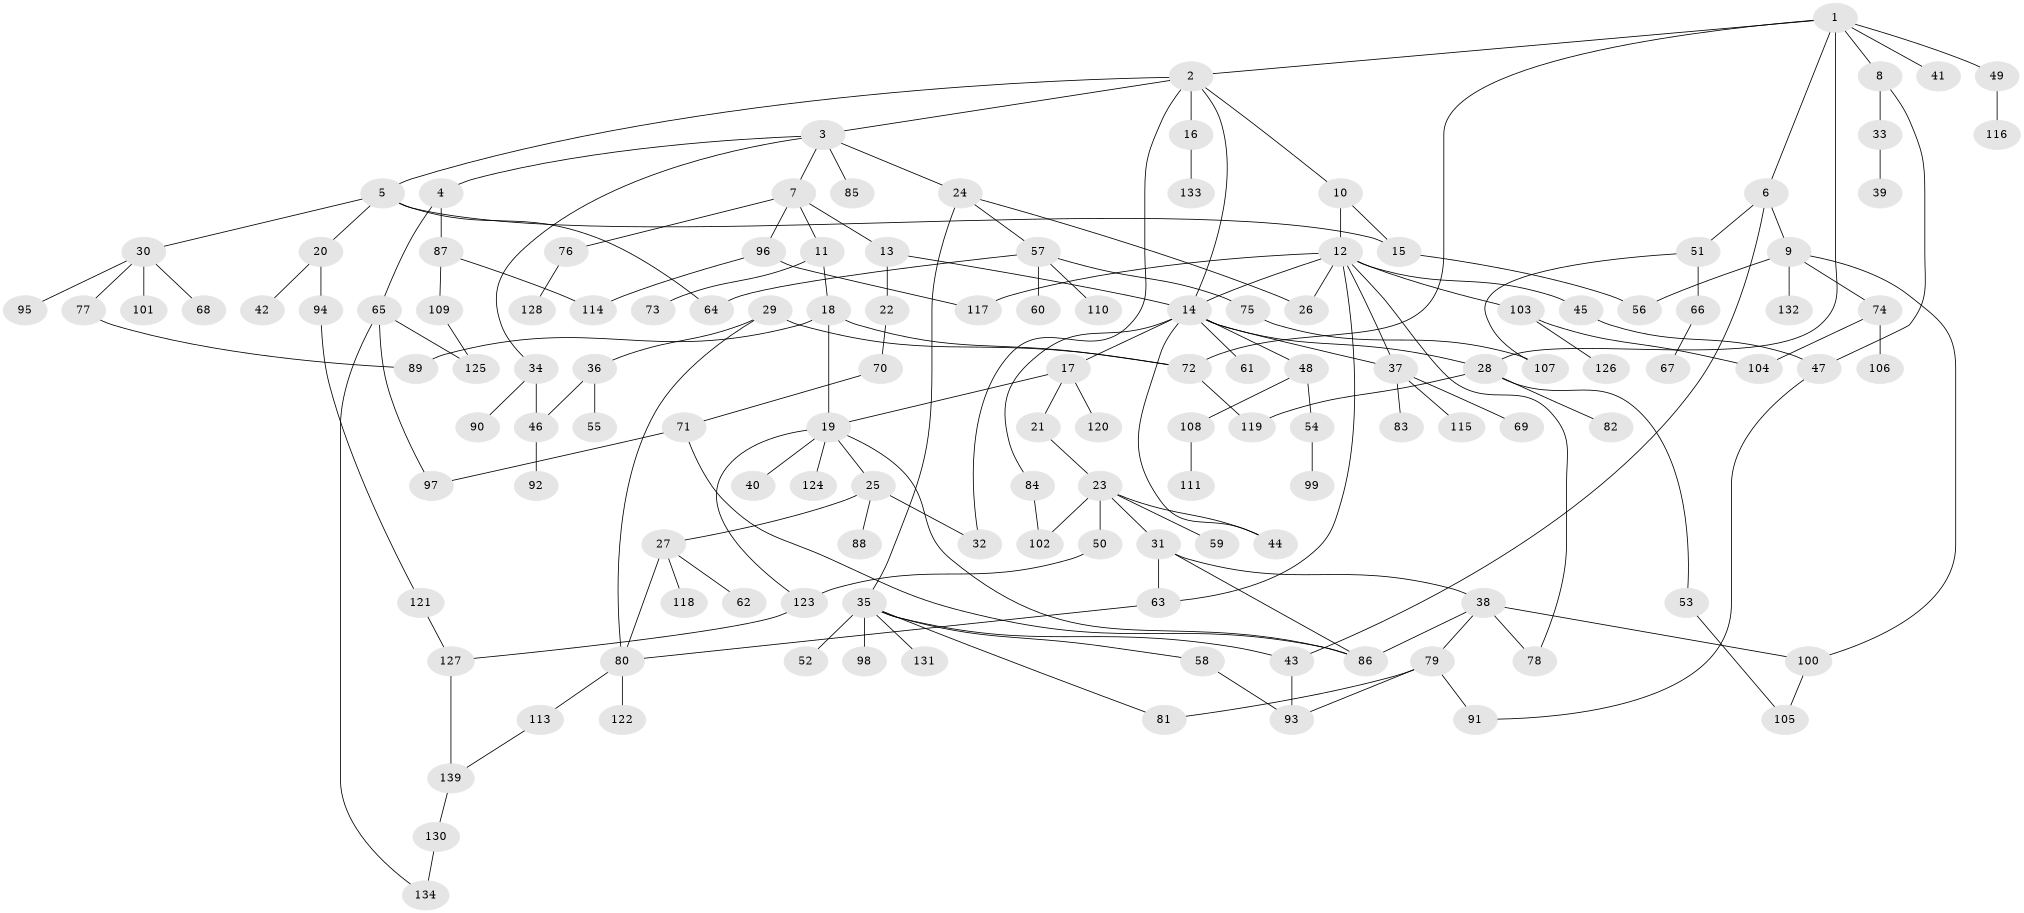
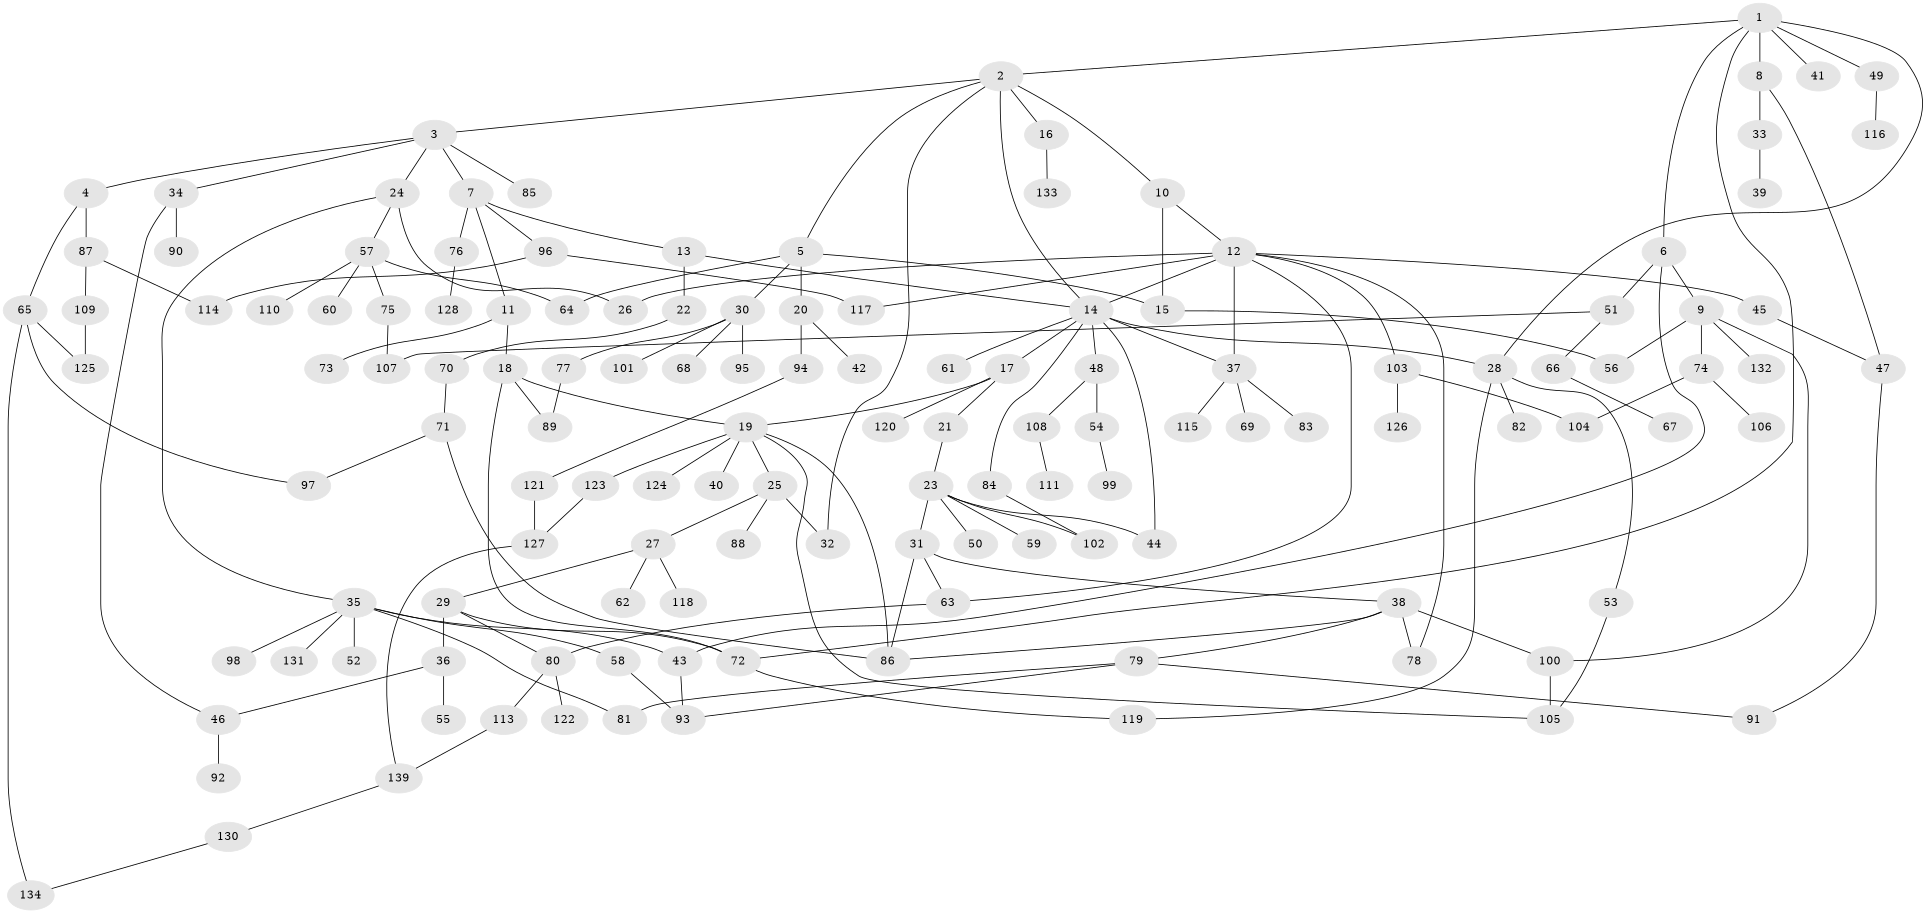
edge "50" -- "123": removed
edge "27" -- "80": now "27" -- "29"
edge "19" -- "105": added
